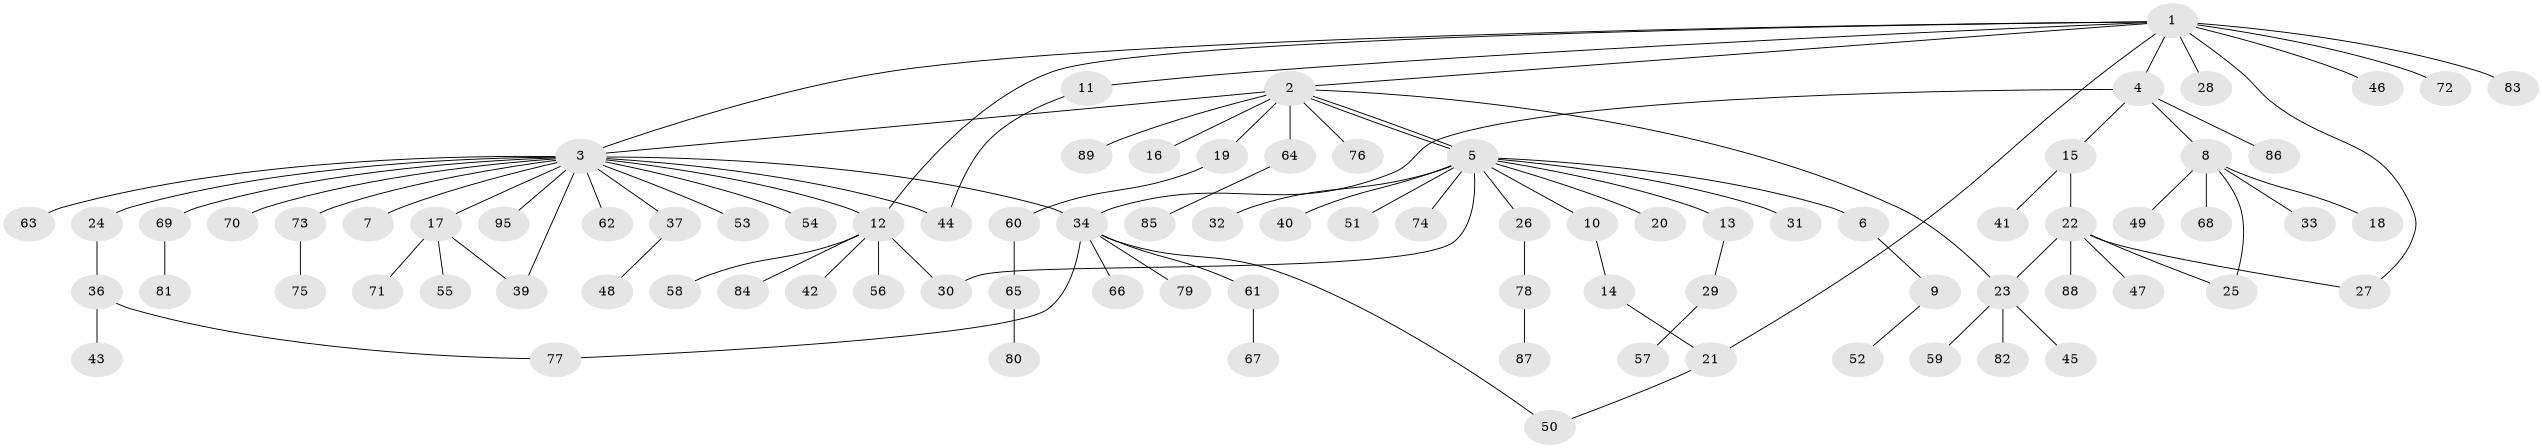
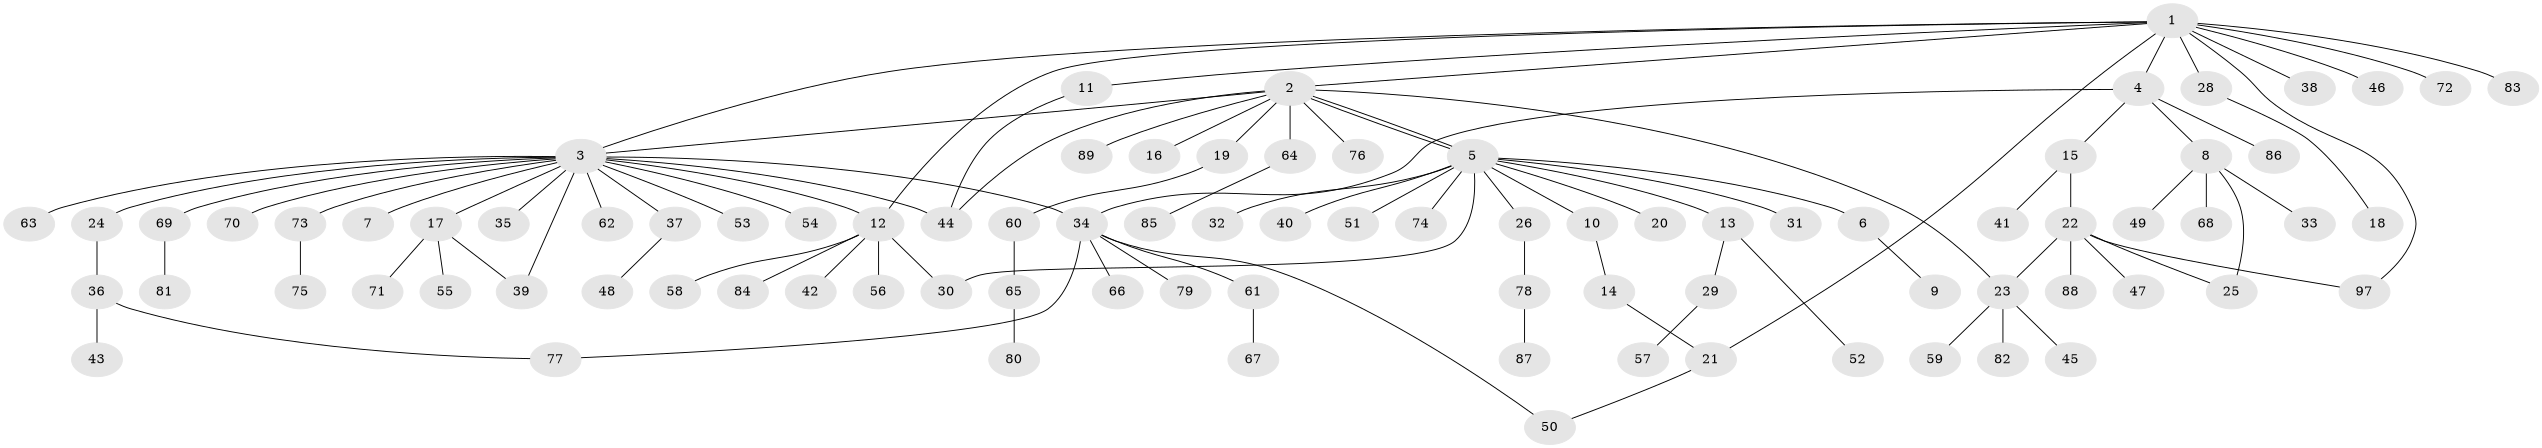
node "38": added
edge "2" -- "44": added
edge "8" -- "18": now "28" -- "18"
node "95": label "95" -> "35"
node "27": label "27" -> "97"
edge "9" -- "52": now "13" -- "52"
